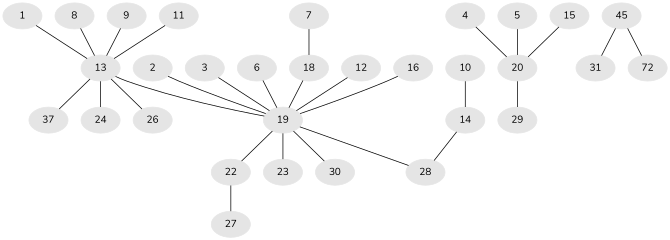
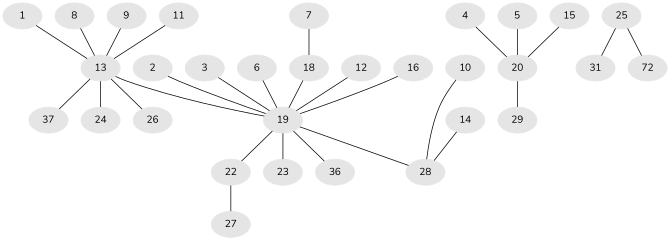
node "45": label "45" -> "25"
edge "10" -- "14": now "10" -- "28"
node "30": label "30" -> "36"
